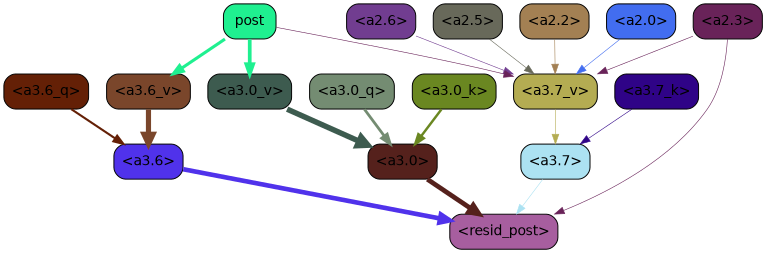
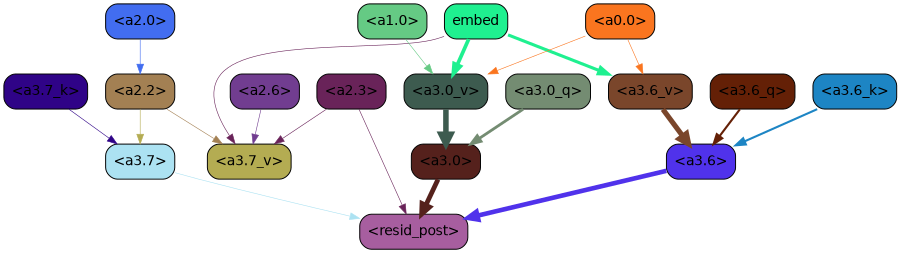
node "post": label "post" -> "embed"
node "<a1.0>": added
node "<a2.5>": removed
node "<a0.0>": added
edge "<a2.0>" -> "<a3.7_v>": now "<a2.0>" -> "<a2.2>"
node "<a3.0_k>": removed
node "<a3.6_k>": added
edge "<a3.7_v>" -> "<a3.7>": now "<a2.2>" -> "<a3.7>"
